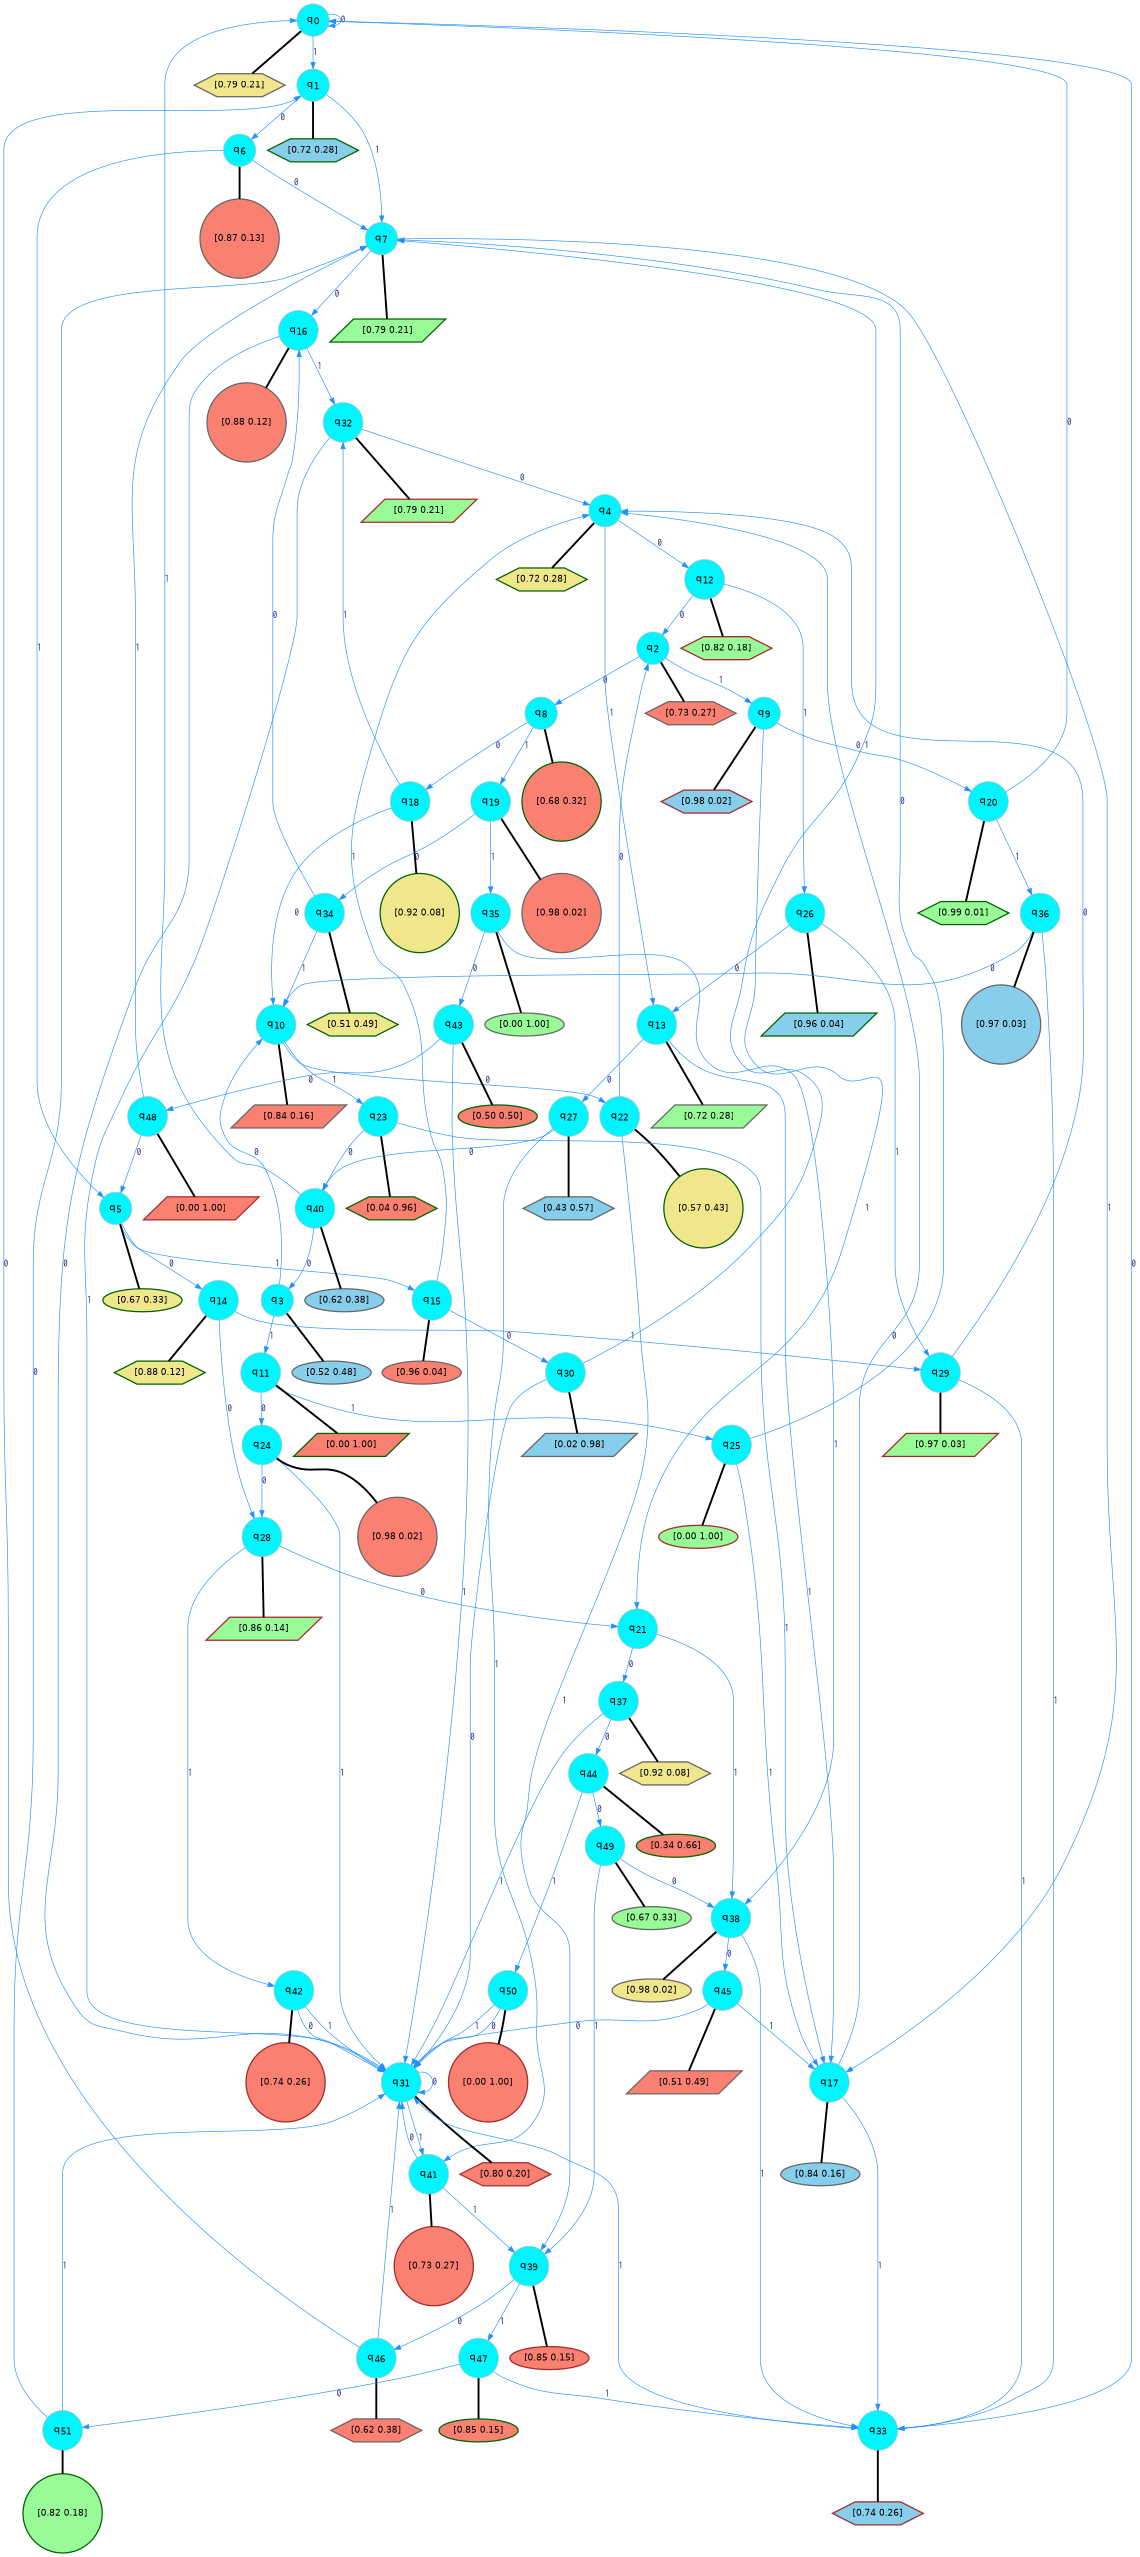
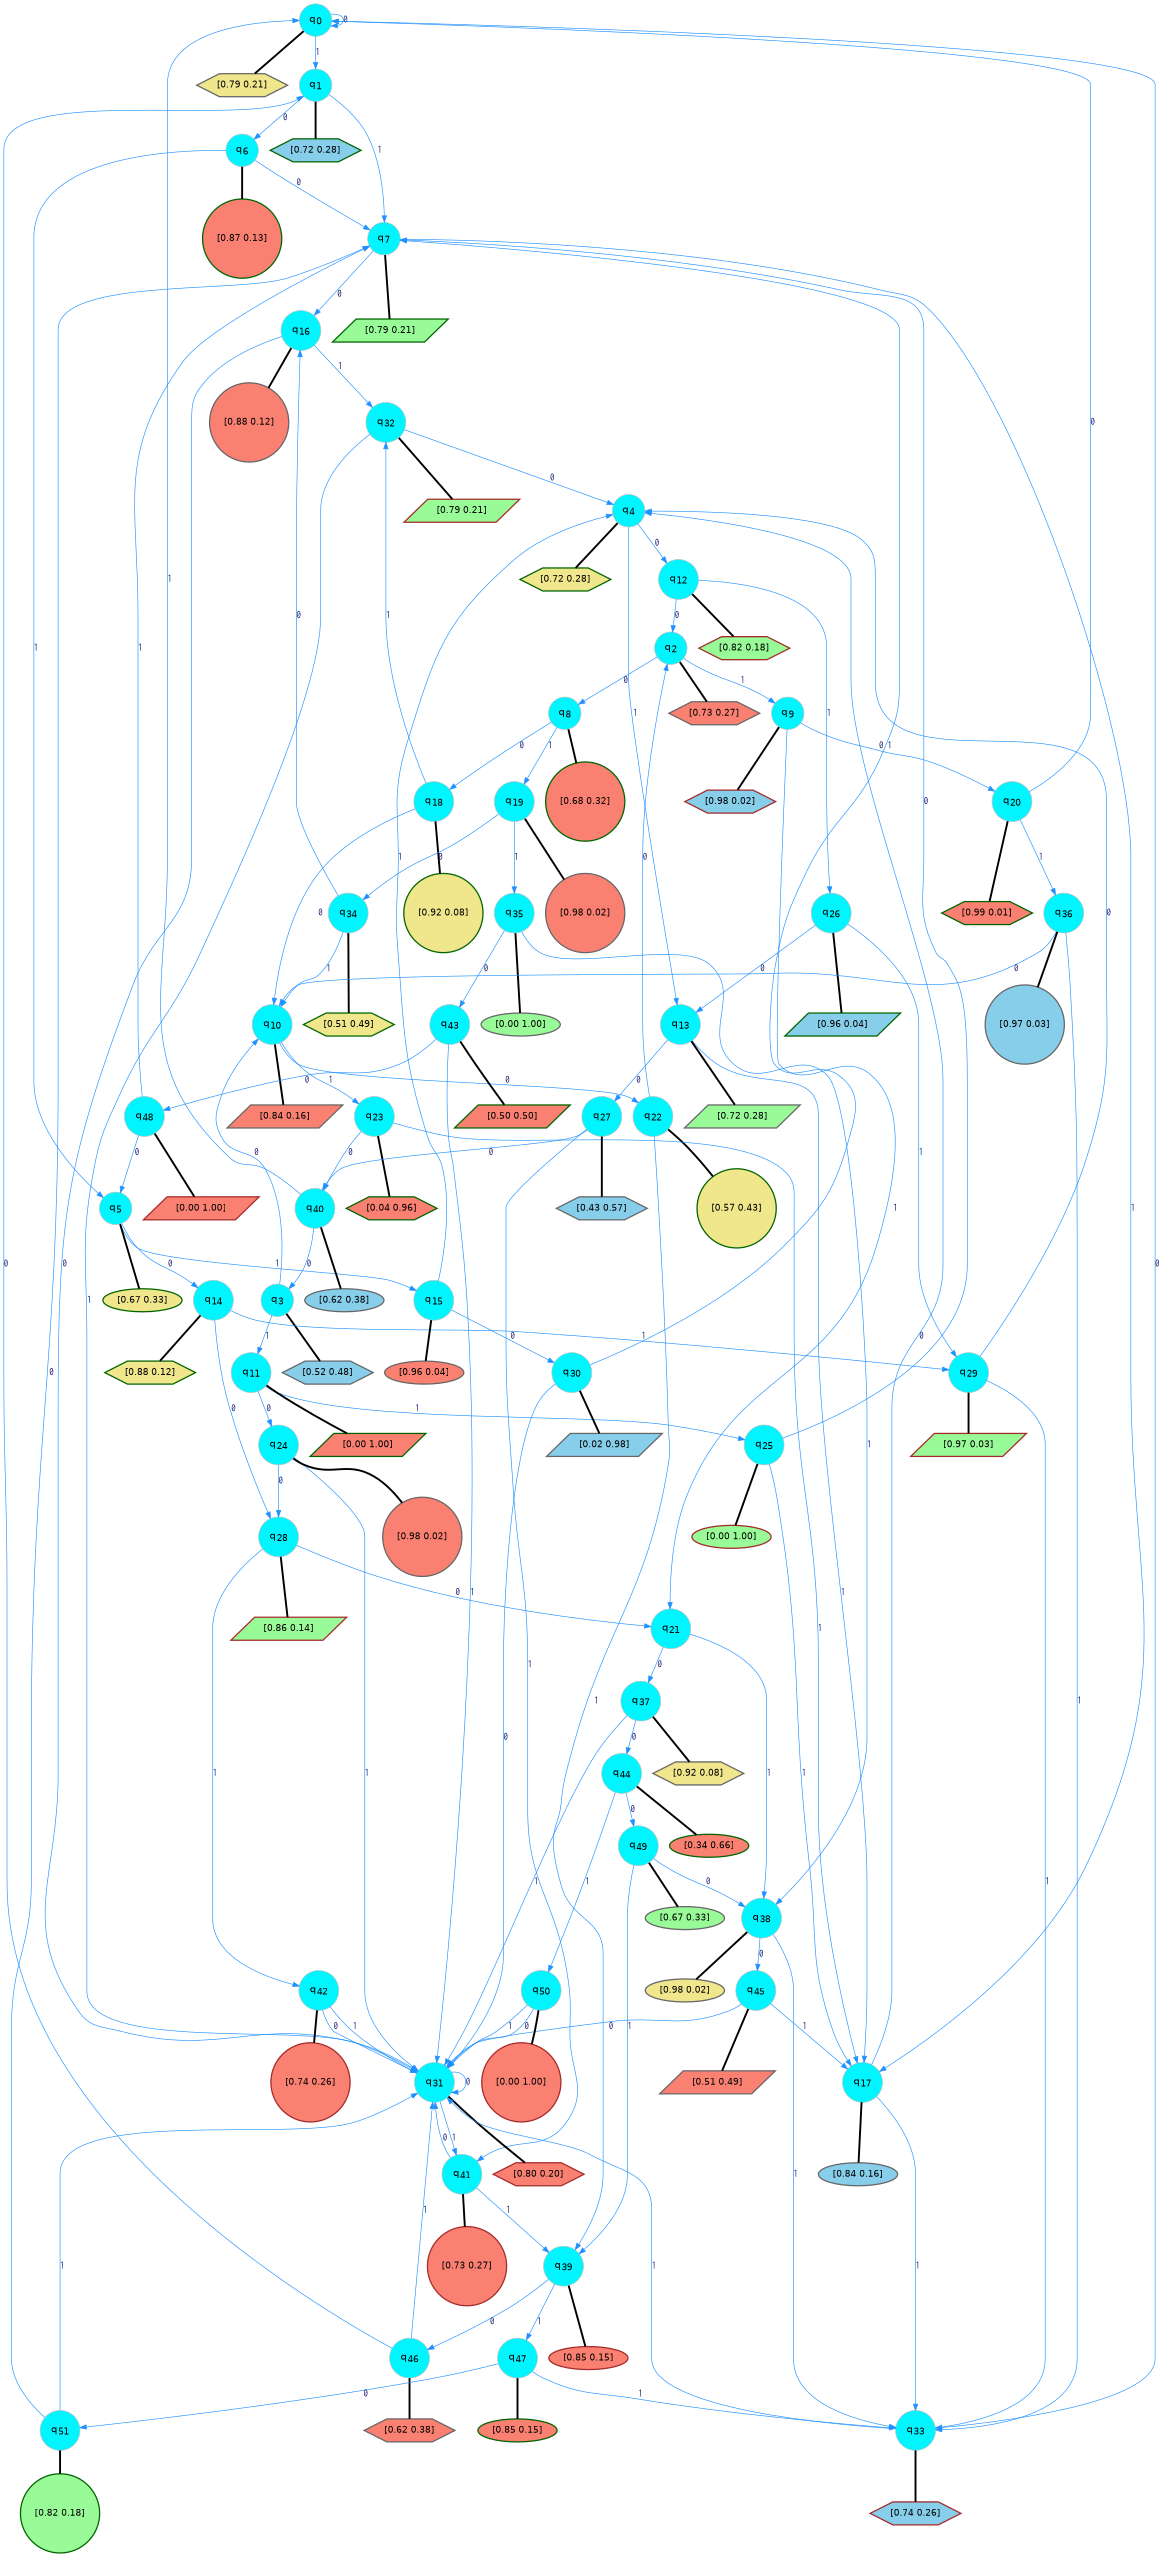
node "[0.87 0.13]": color gray40 -> darkgreen
node "[0.99 0.01]": fillcolor palegreen -> salmon
node "[0.50 0.50]": shape ellipse -> parallelogram
node "[0.52 0.48]": shape ellipse -> hexagon
